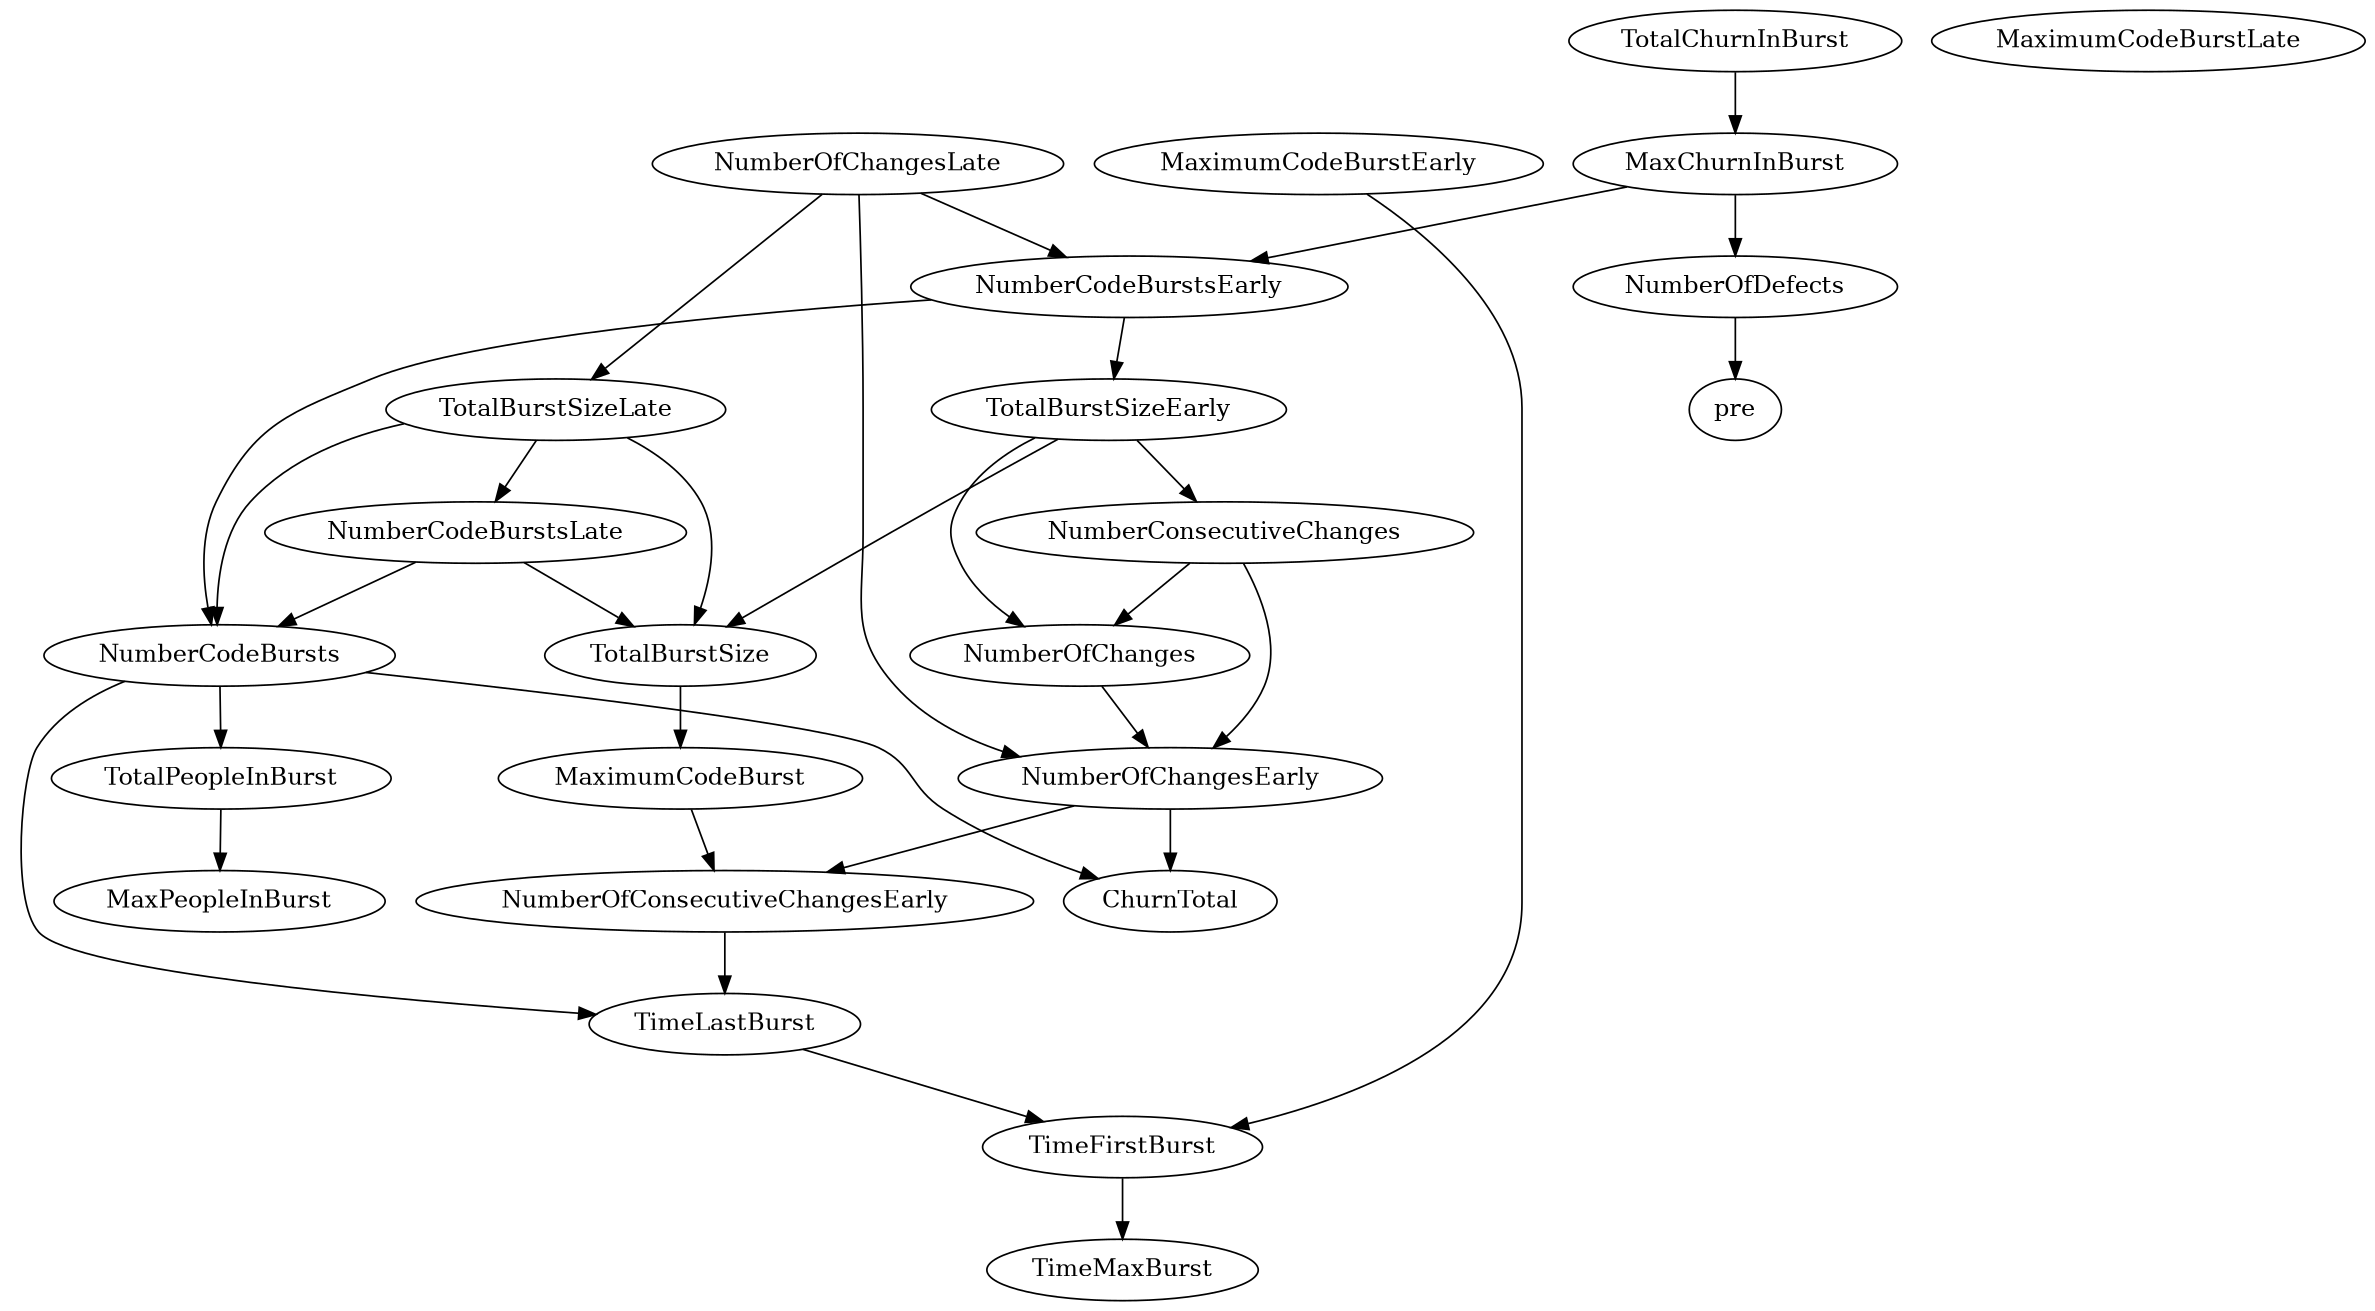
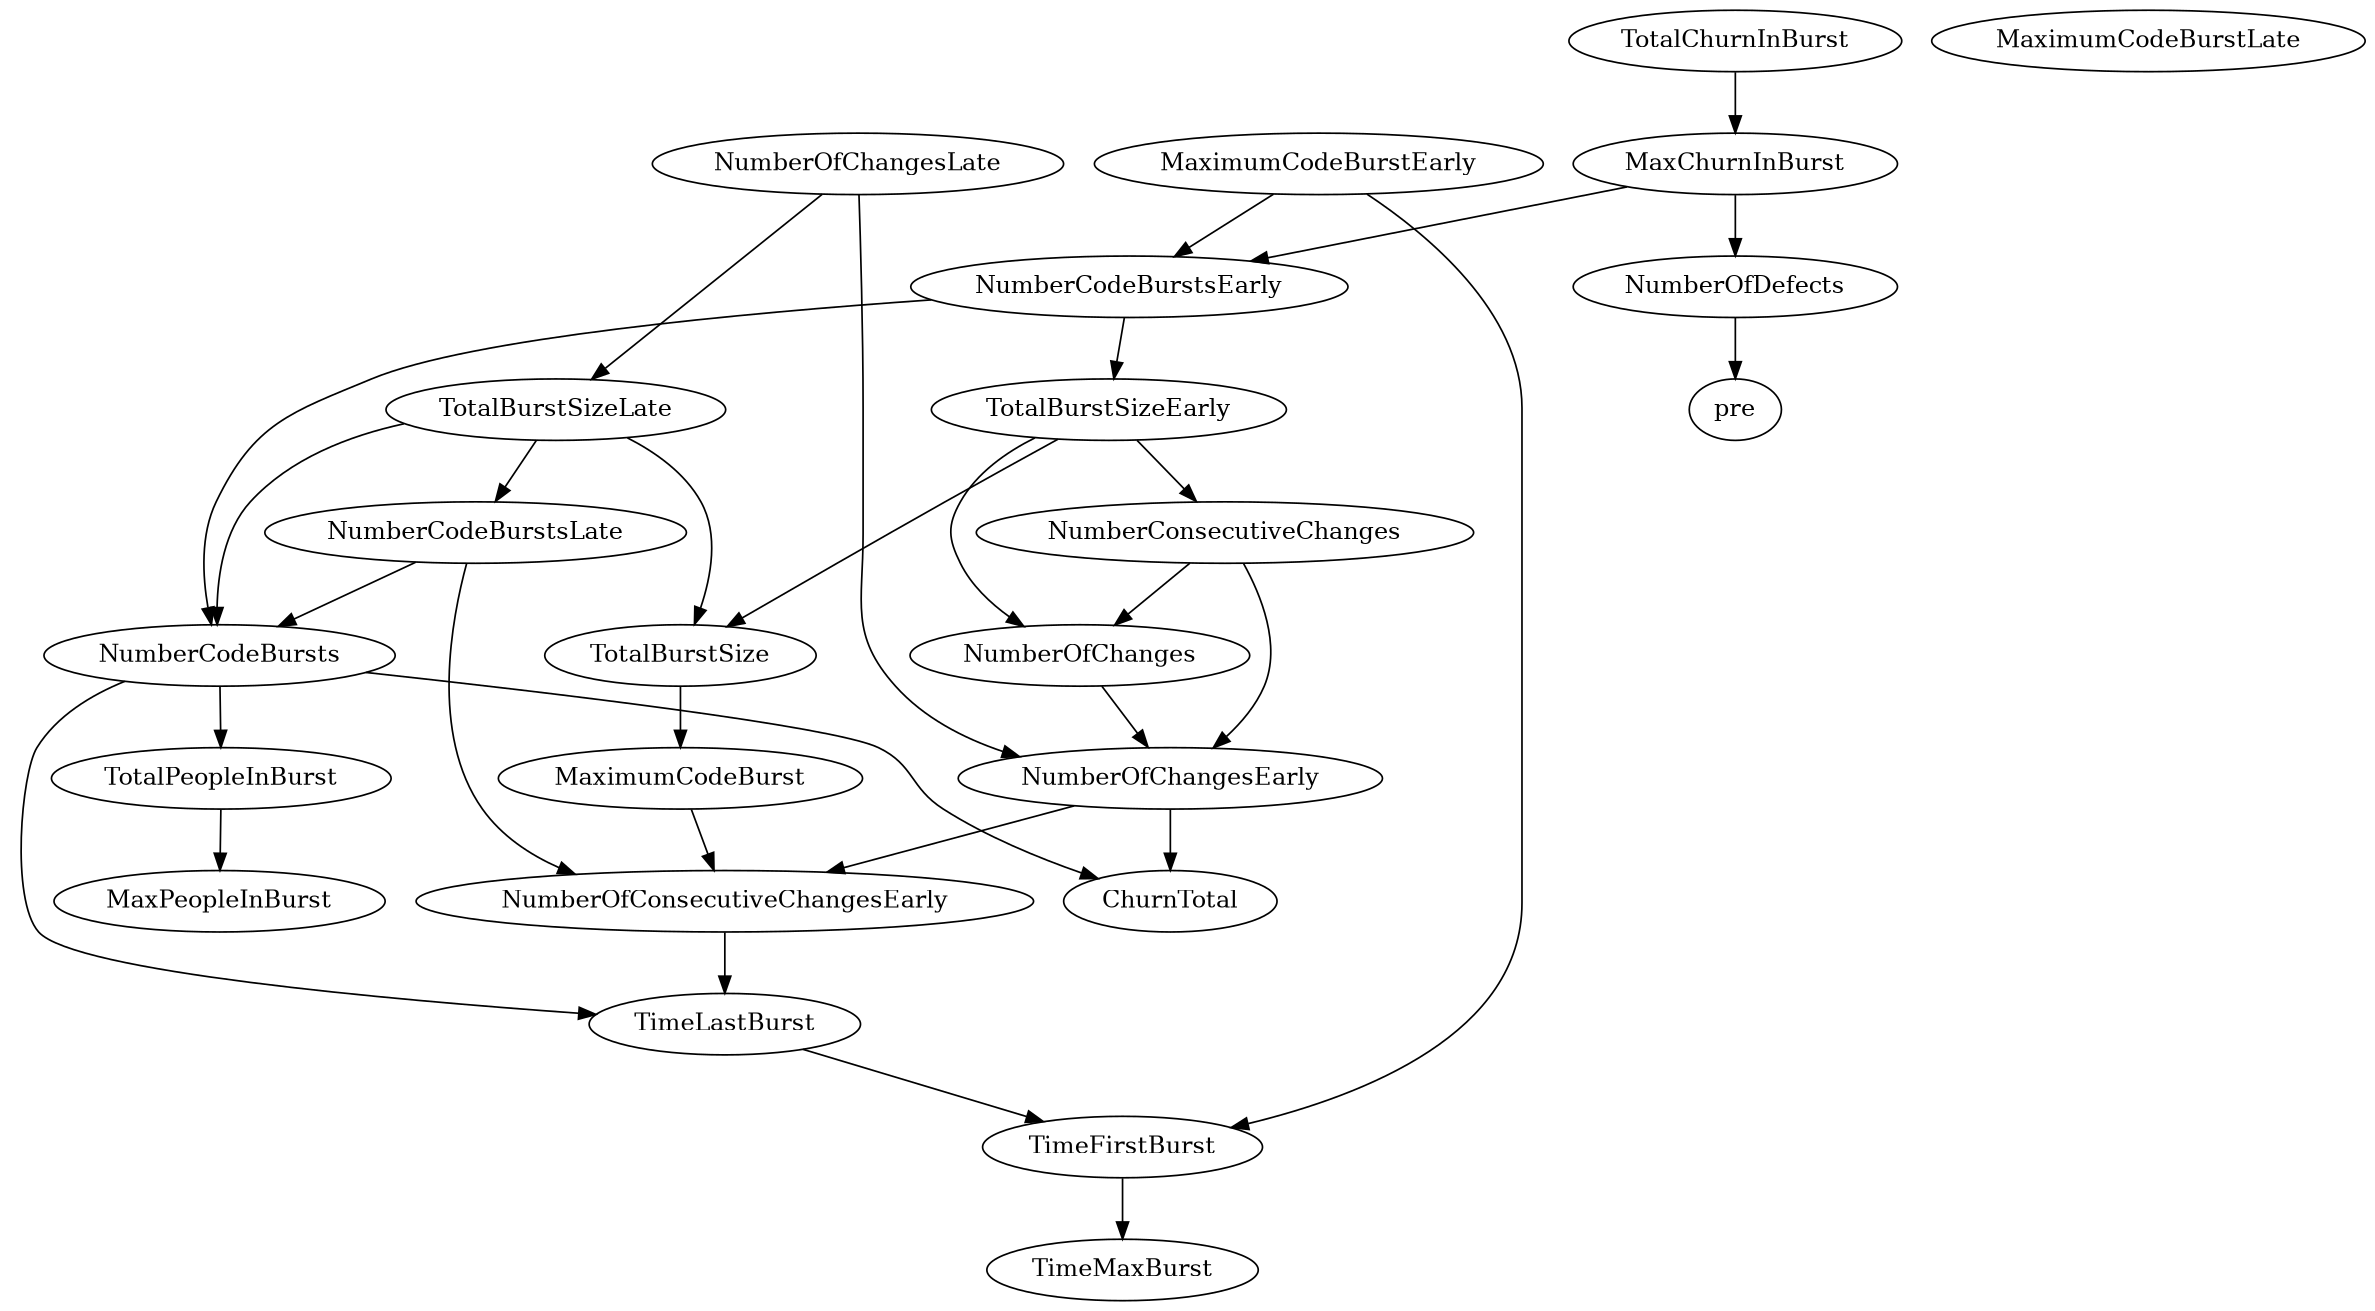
edge "NumberOfChangesLate" -> "NumberCodeBurstsEarly": now "MaximumCodeBurstEarly" -> "NumberCodeBurstsEarly"
edge "NumberCodeBurstsLate" -> "TotalBurstSize": now "NumberCodeBurstsLate" -> "NumberOfConsecutiveChangesEarly"
